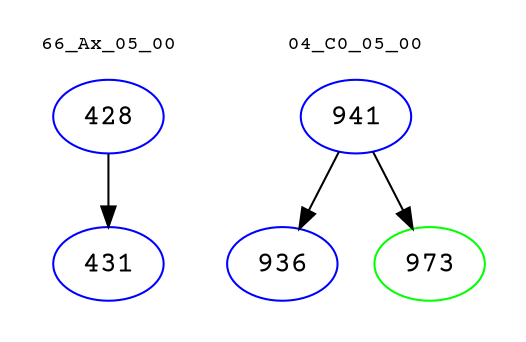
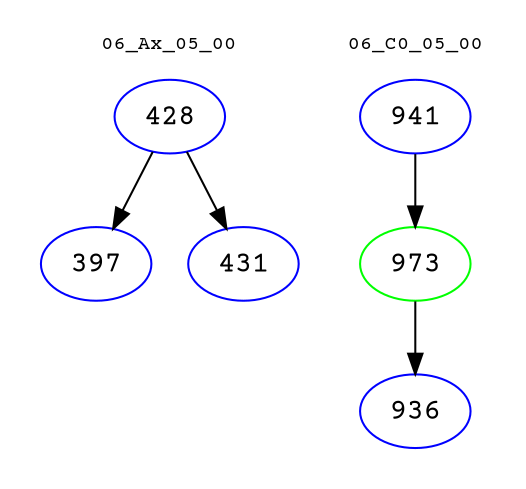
cluster "66_Ax_05_00": label "66_Ax_05_00" -> "06_Ax_05_00"
cluster "04_C0_05_00": label "04_C0_05_00" -> "06_C0_05_00"
edge "941" -> "936": now "973" -> "936"
node "397": added
